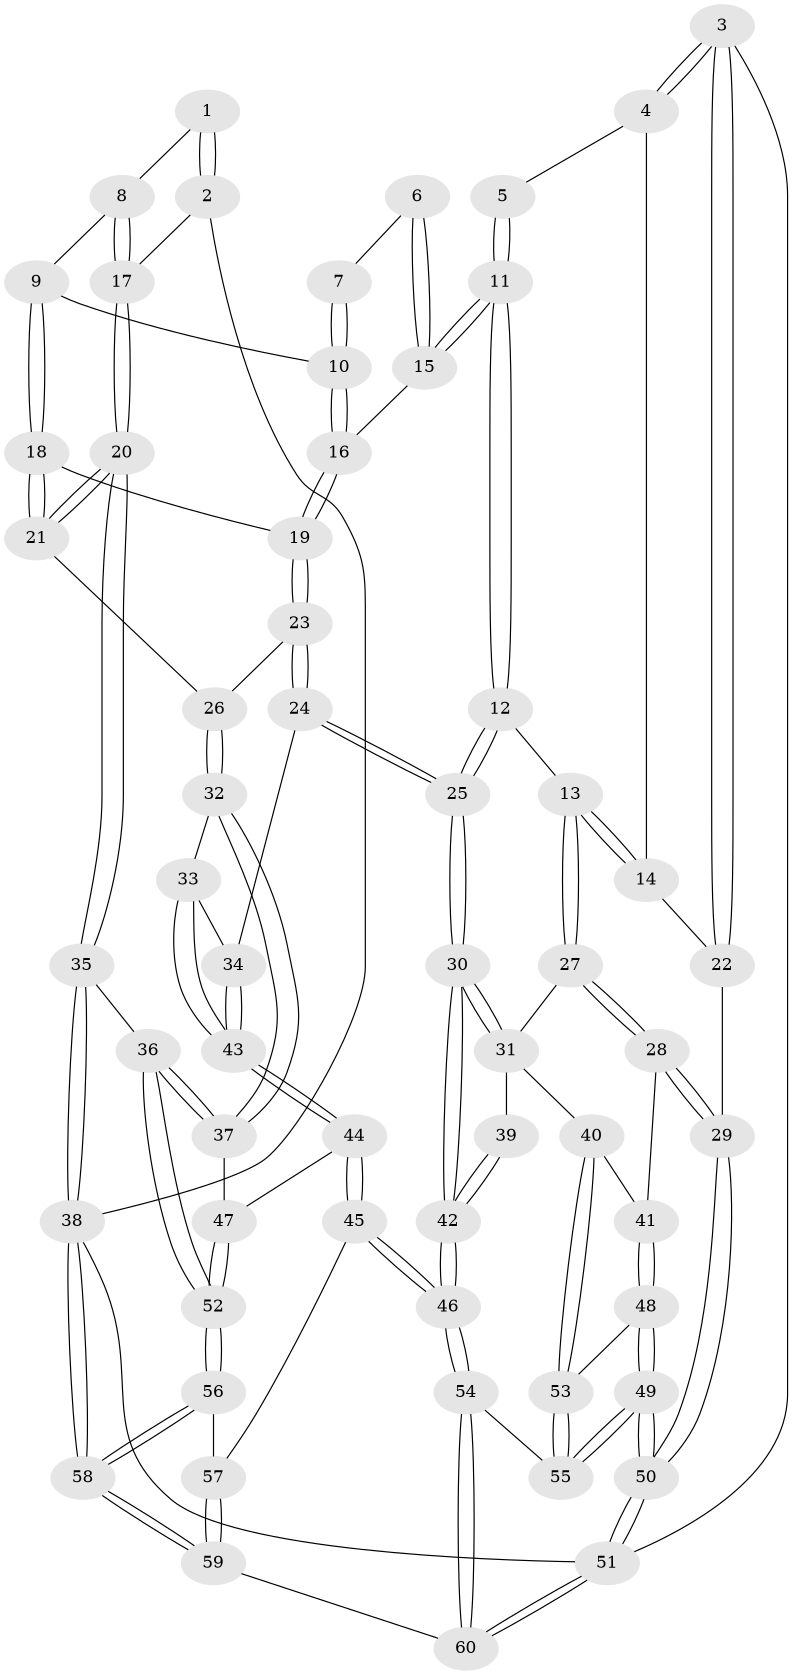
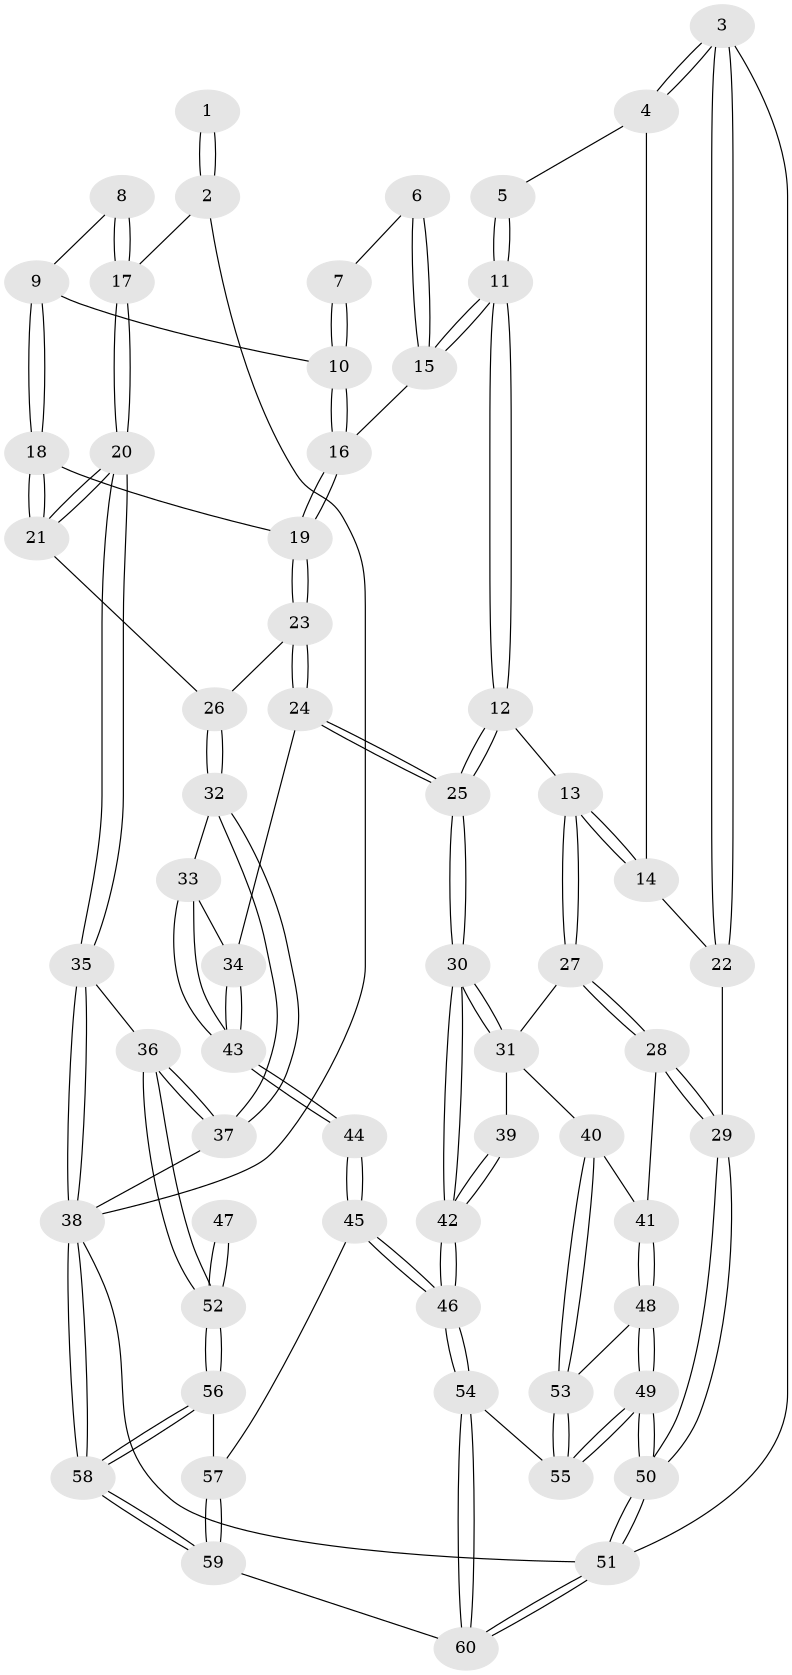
edge "1" -- "8": removed
edge "44" -- "47": removed
edge "37" -- "47": now "37" -- "38"
